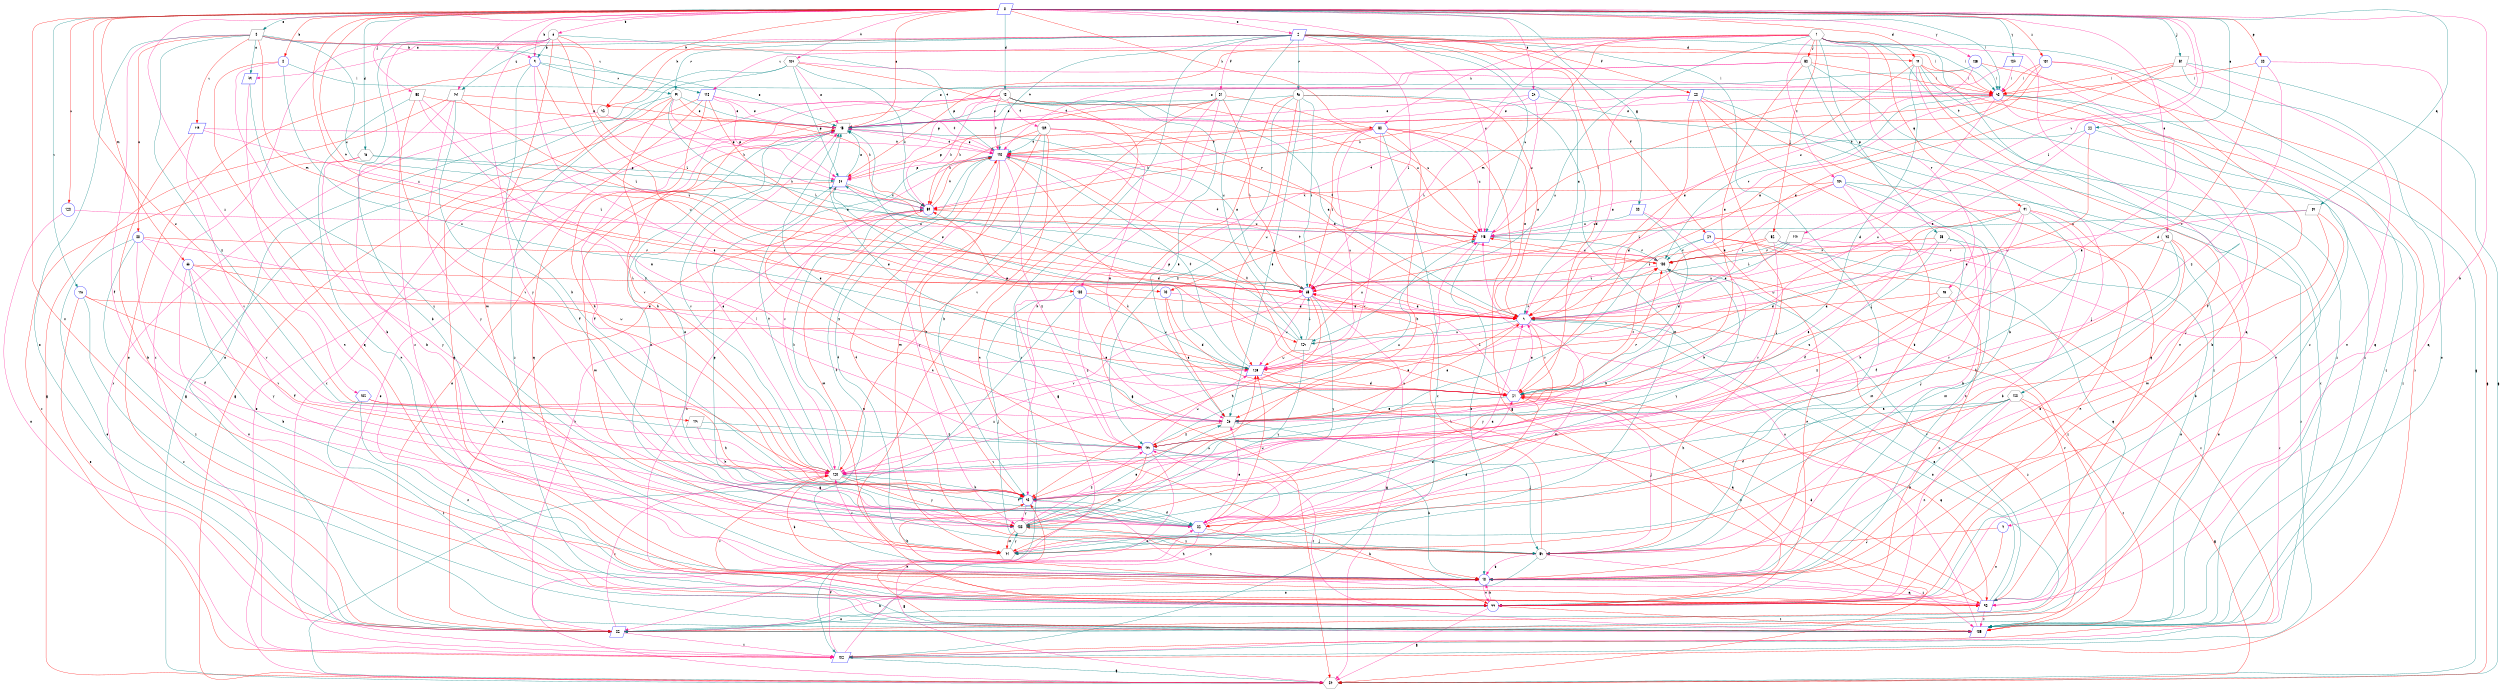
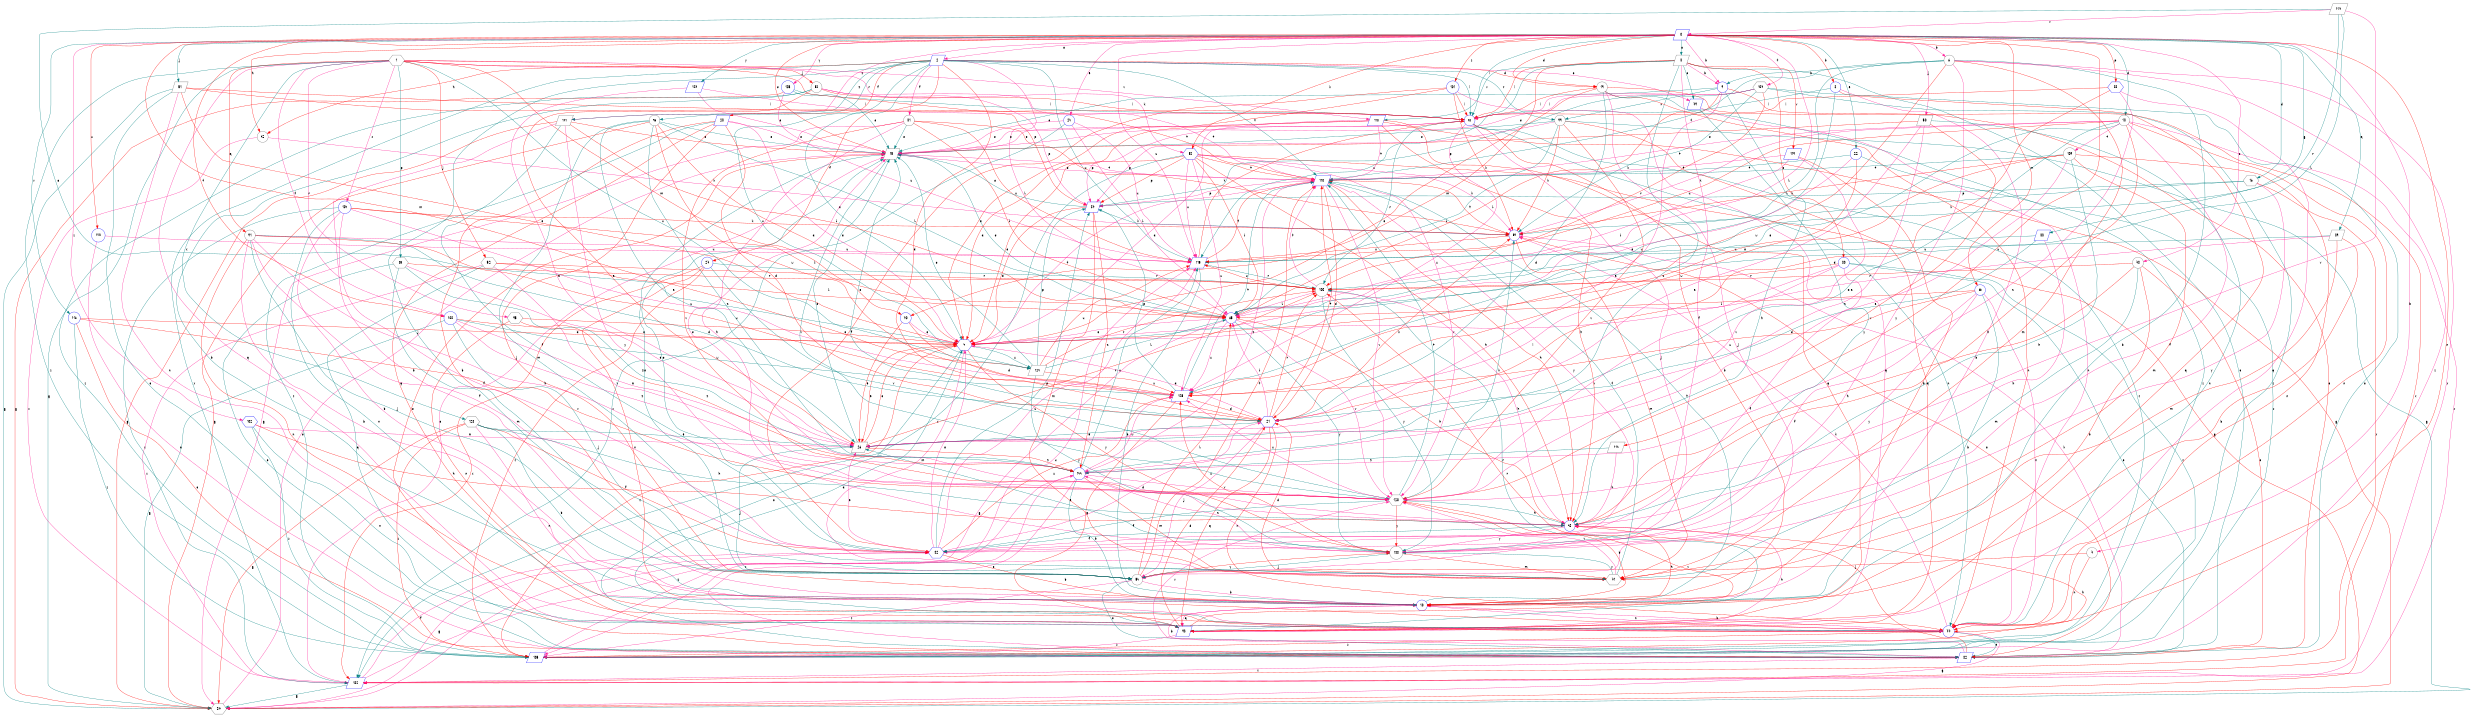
edge "0" -> "117": reversed
edge "0" -> "124": label "w" -> "m"
edge "6" -> "65": color red -> teal
node "7": color blue -> gray40
